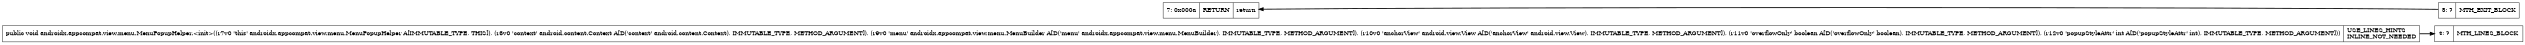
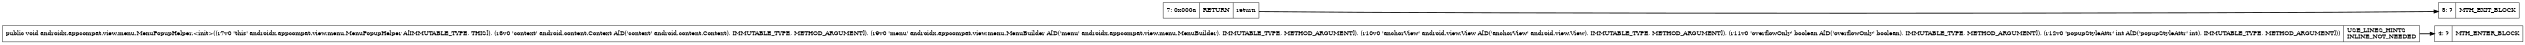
edge "5: ?" -> "7: 0x000a": reversed
node "4: ?": text "MTH_LINES_BLOCK" -> "MTH_ENTER_BLOCK"
